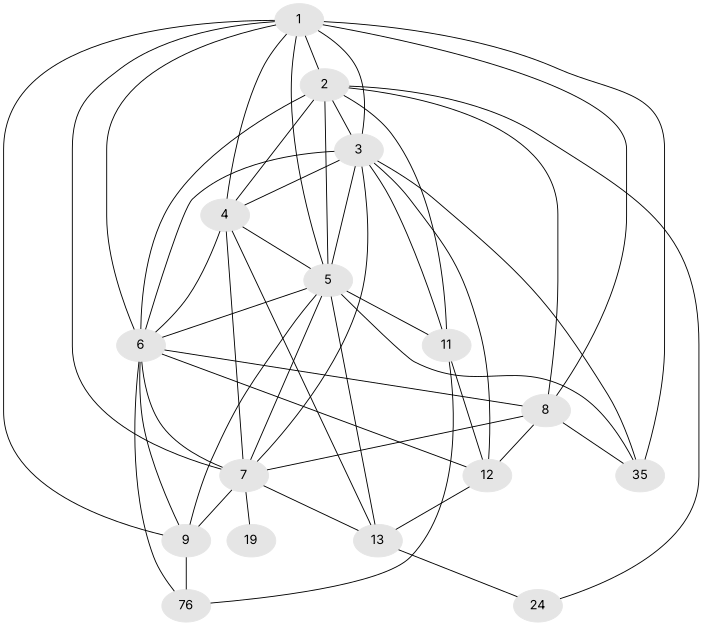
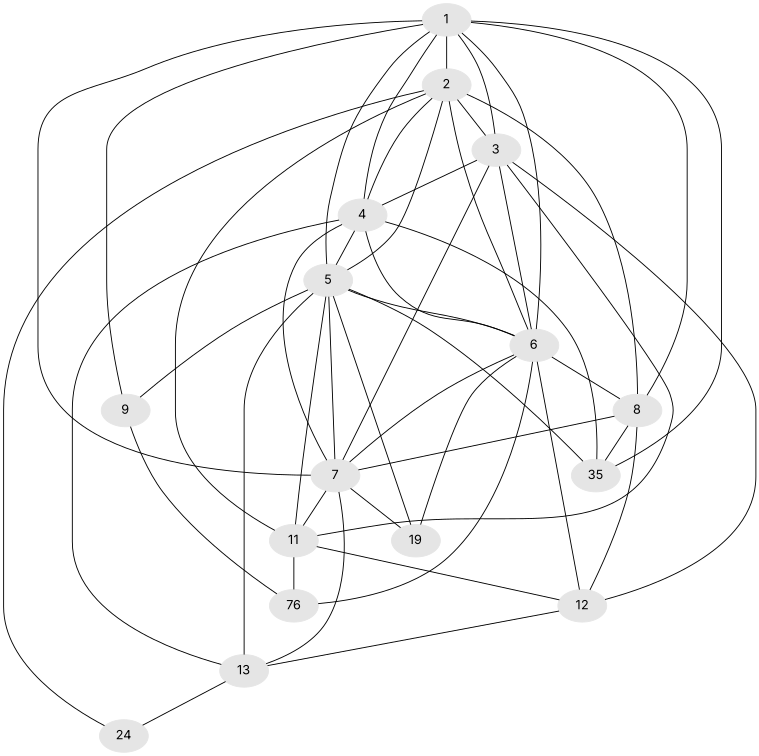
edge "3" -- "5": now "19" -- "5"
edge "3" -- "35": now "4" -- "35"
edge "6" -- "9": now "6" -- "19"
edge "7" -- "9": now "7" -- "11"
